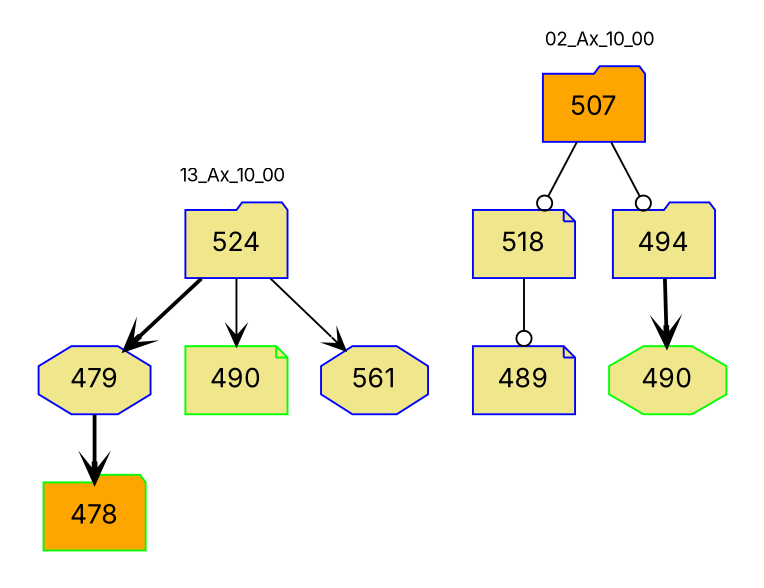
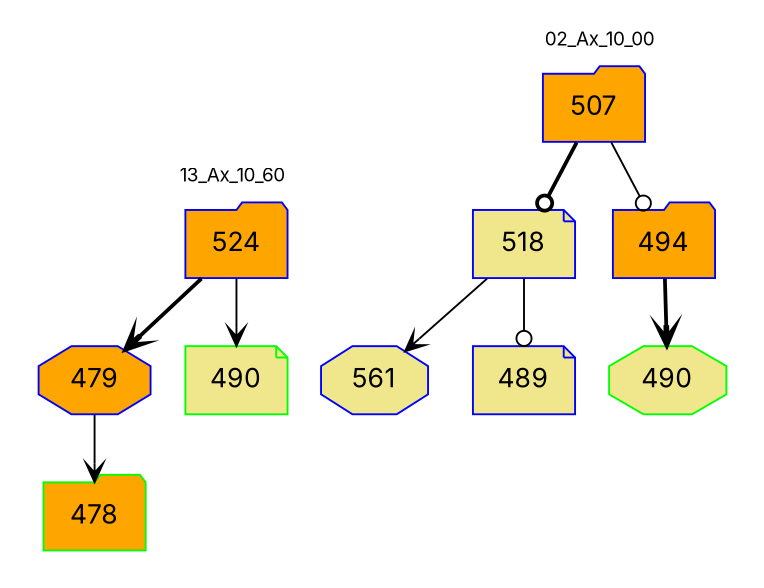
edge "507" -> "518": style solid -> bold
cluster "13_Ax_10_00": label "13_Ax_10_00" -> "13_Ax_10_60"
node "524": fillcolor khaki -> orange
node "494": fillcolor khaki -> orange
edge "524" -> "561": now "518" -> "561"
node "479": fillcolor khaki -> orange
edge "479" -> "478": style bold -> solid
